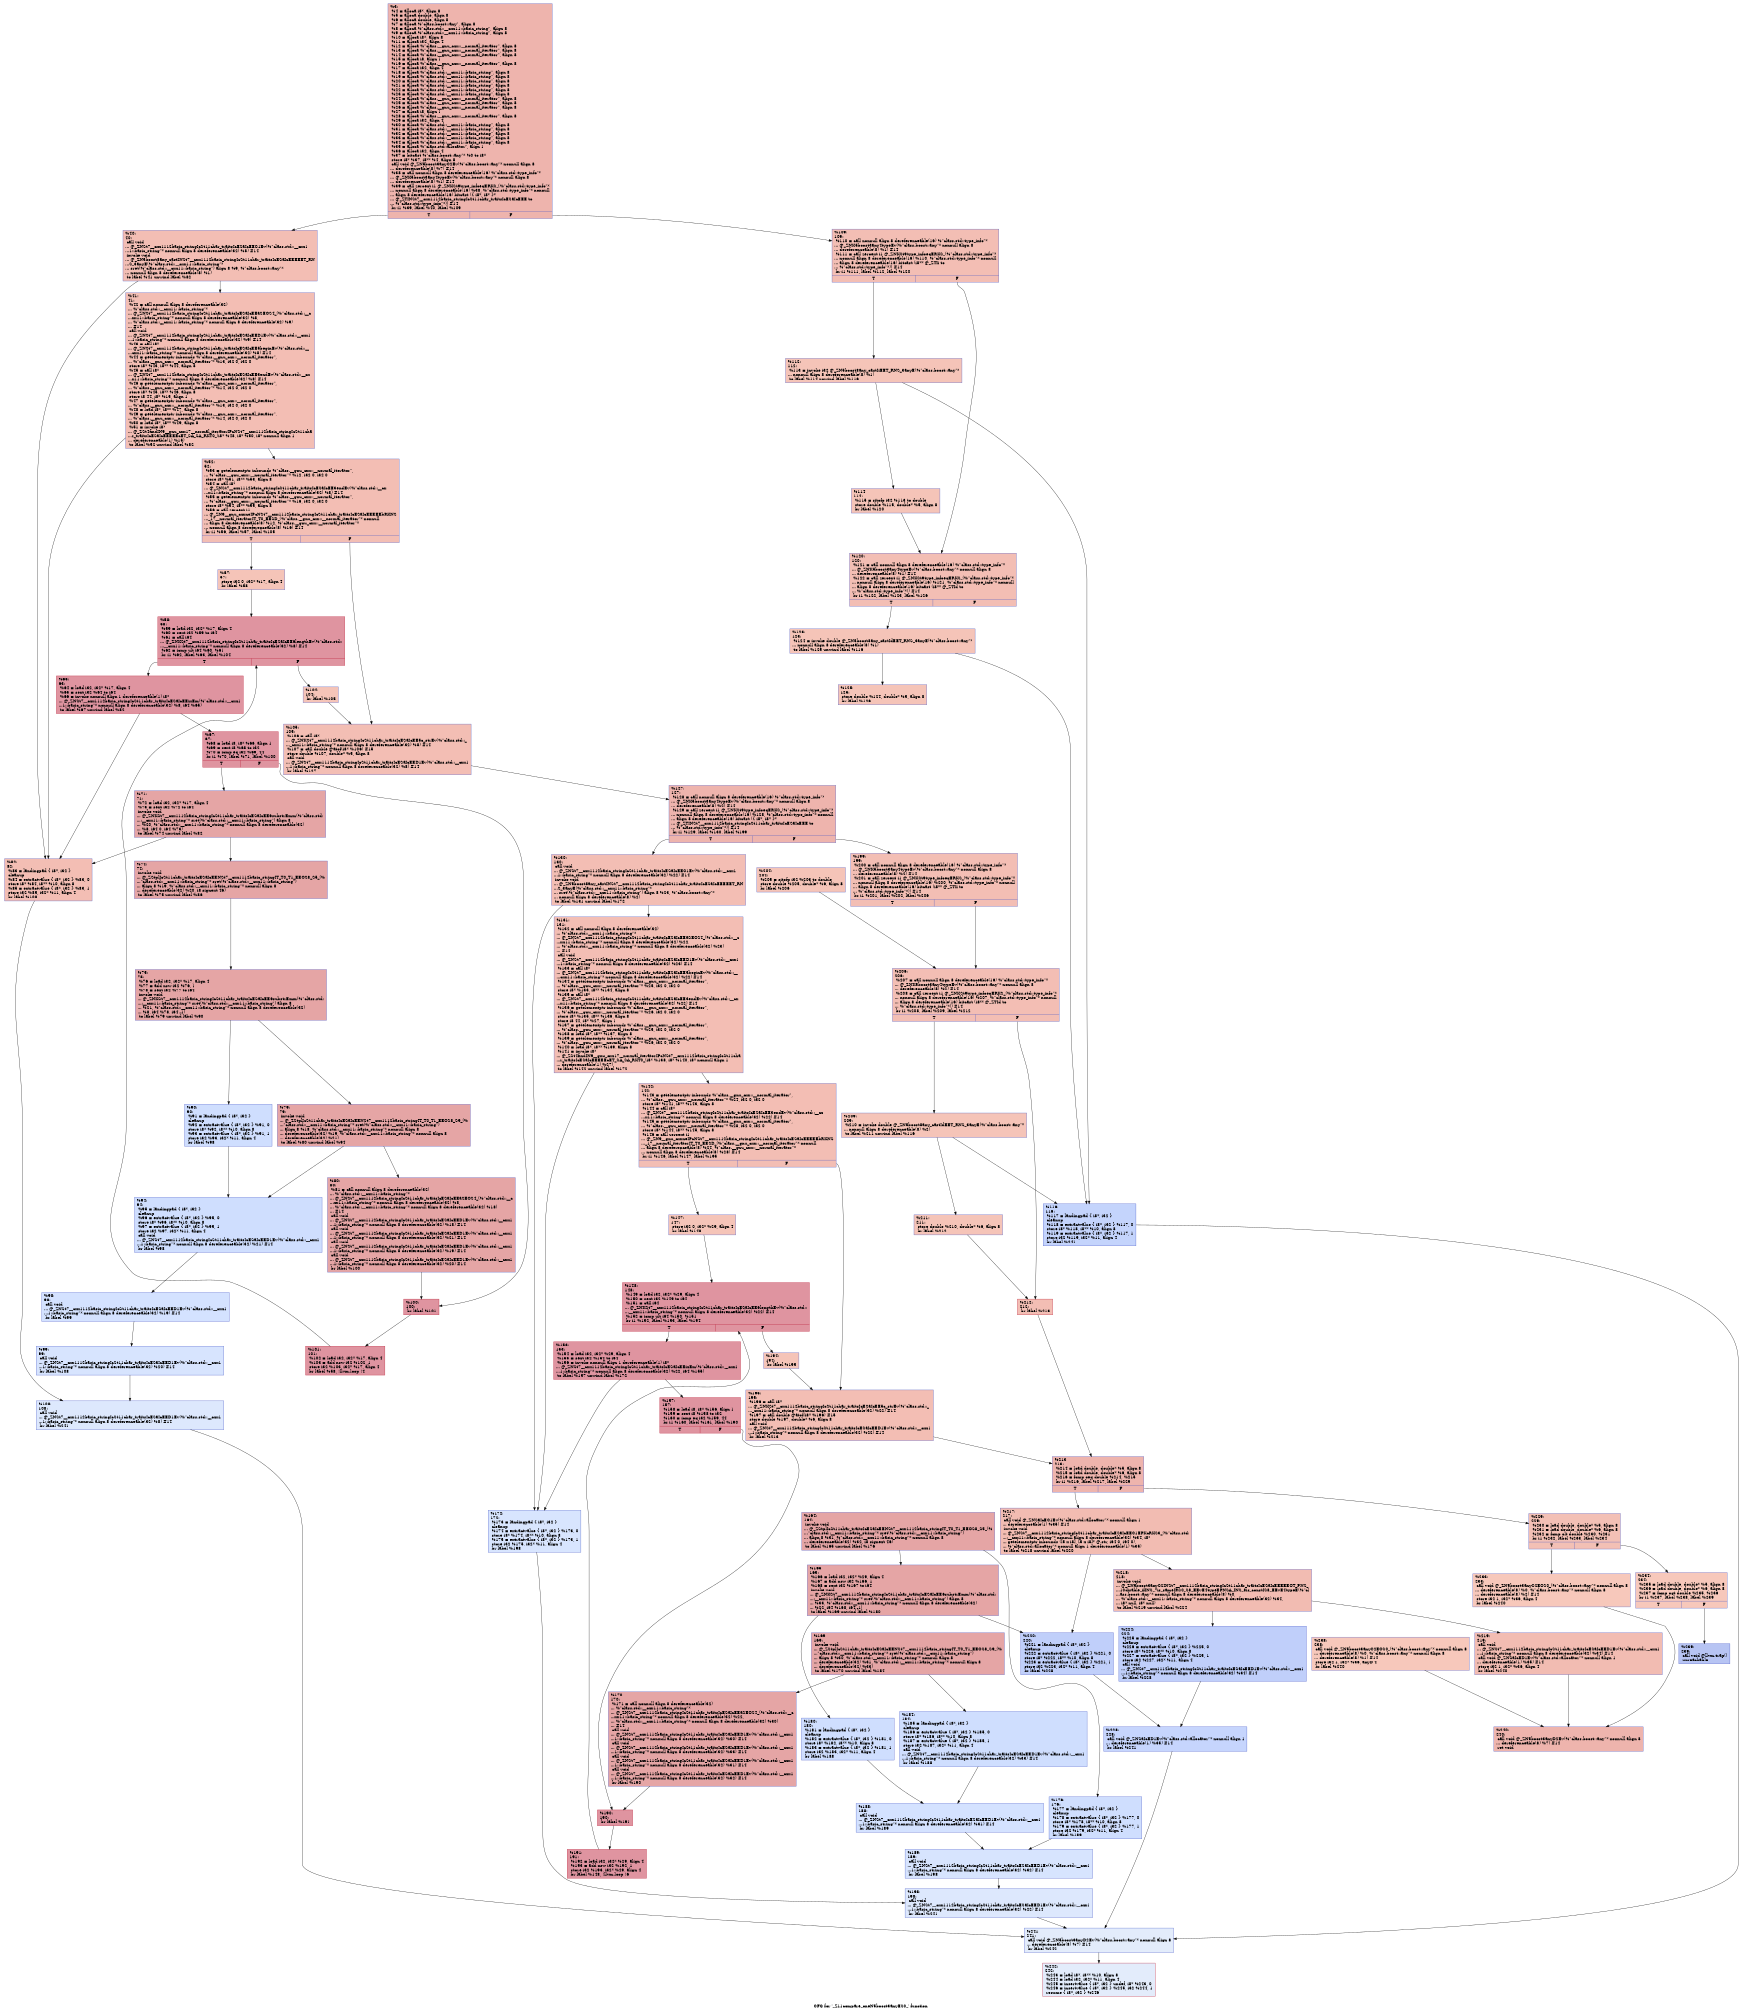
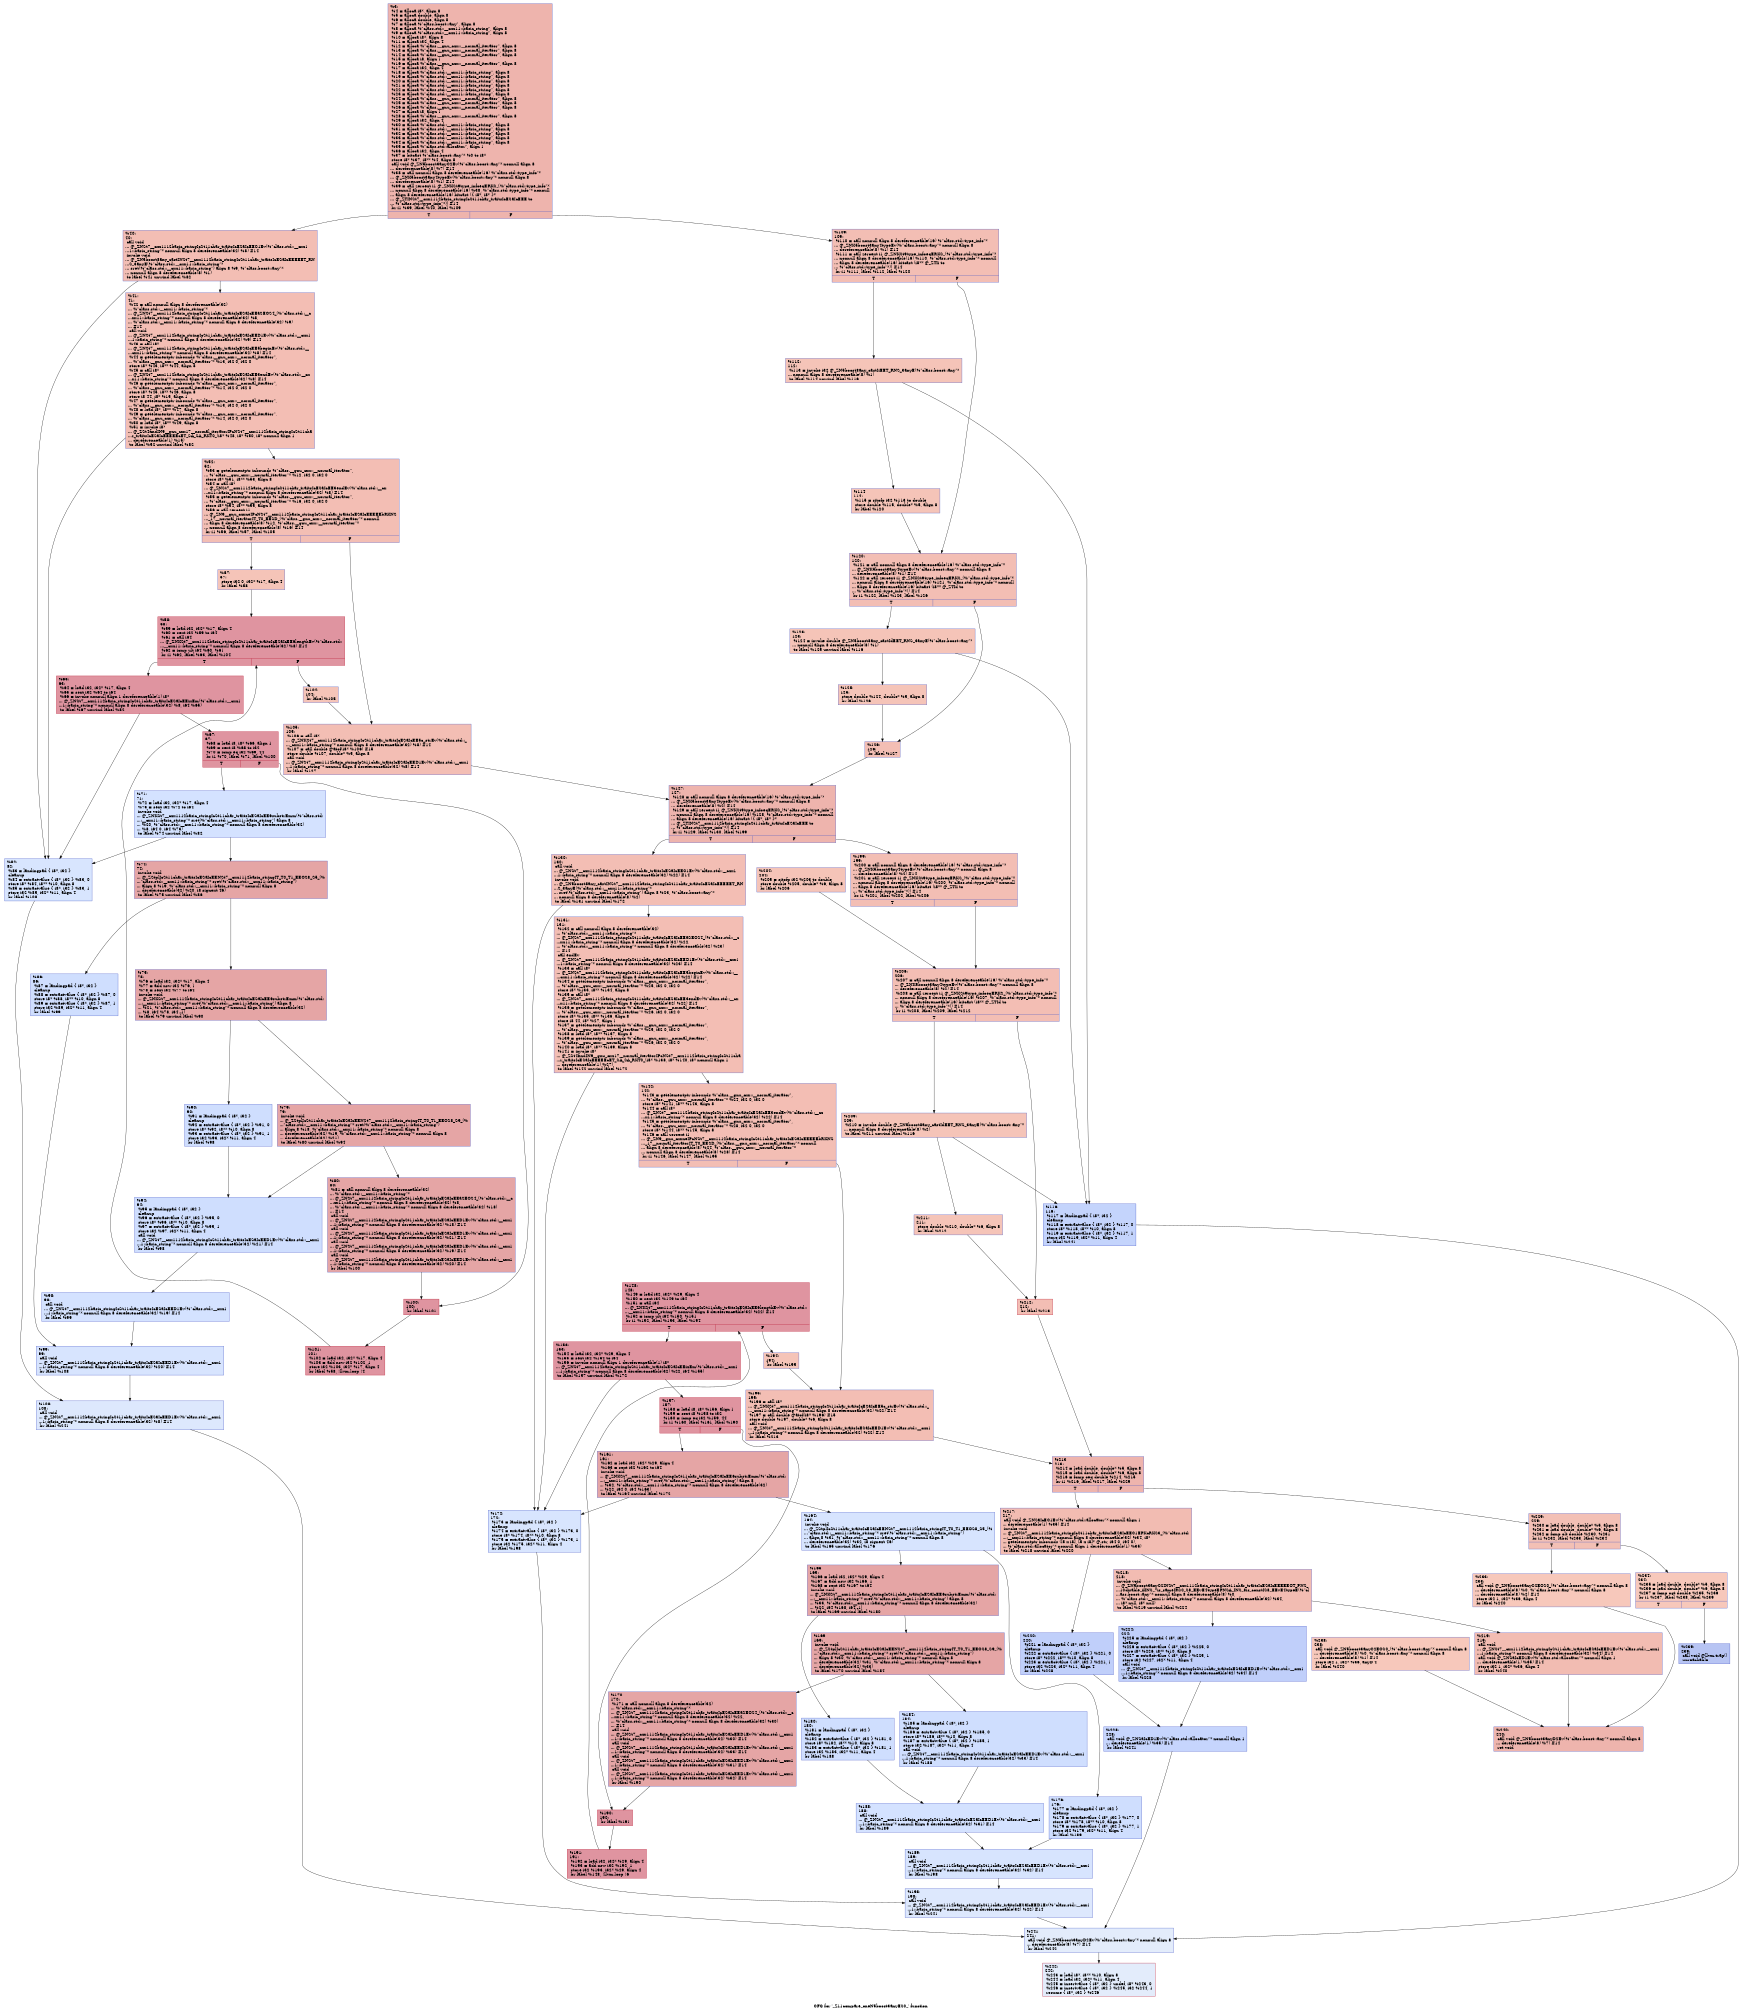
node "%126:": added
node "%71:": fillcolor #c5333470 -> #9ebeff70
node "%82:": fillcolor #e36c5570 -> #a7c5fe70
node "%131:": text "call void" -> "call endEv"
node "%86:": added
node "%147:": removed
node "%161:": added
node "%164:": fillcolor #c5333470 -> #a5c3fe70
edge "%165:" -> "%220:": now "%165:" -> "%169:"
